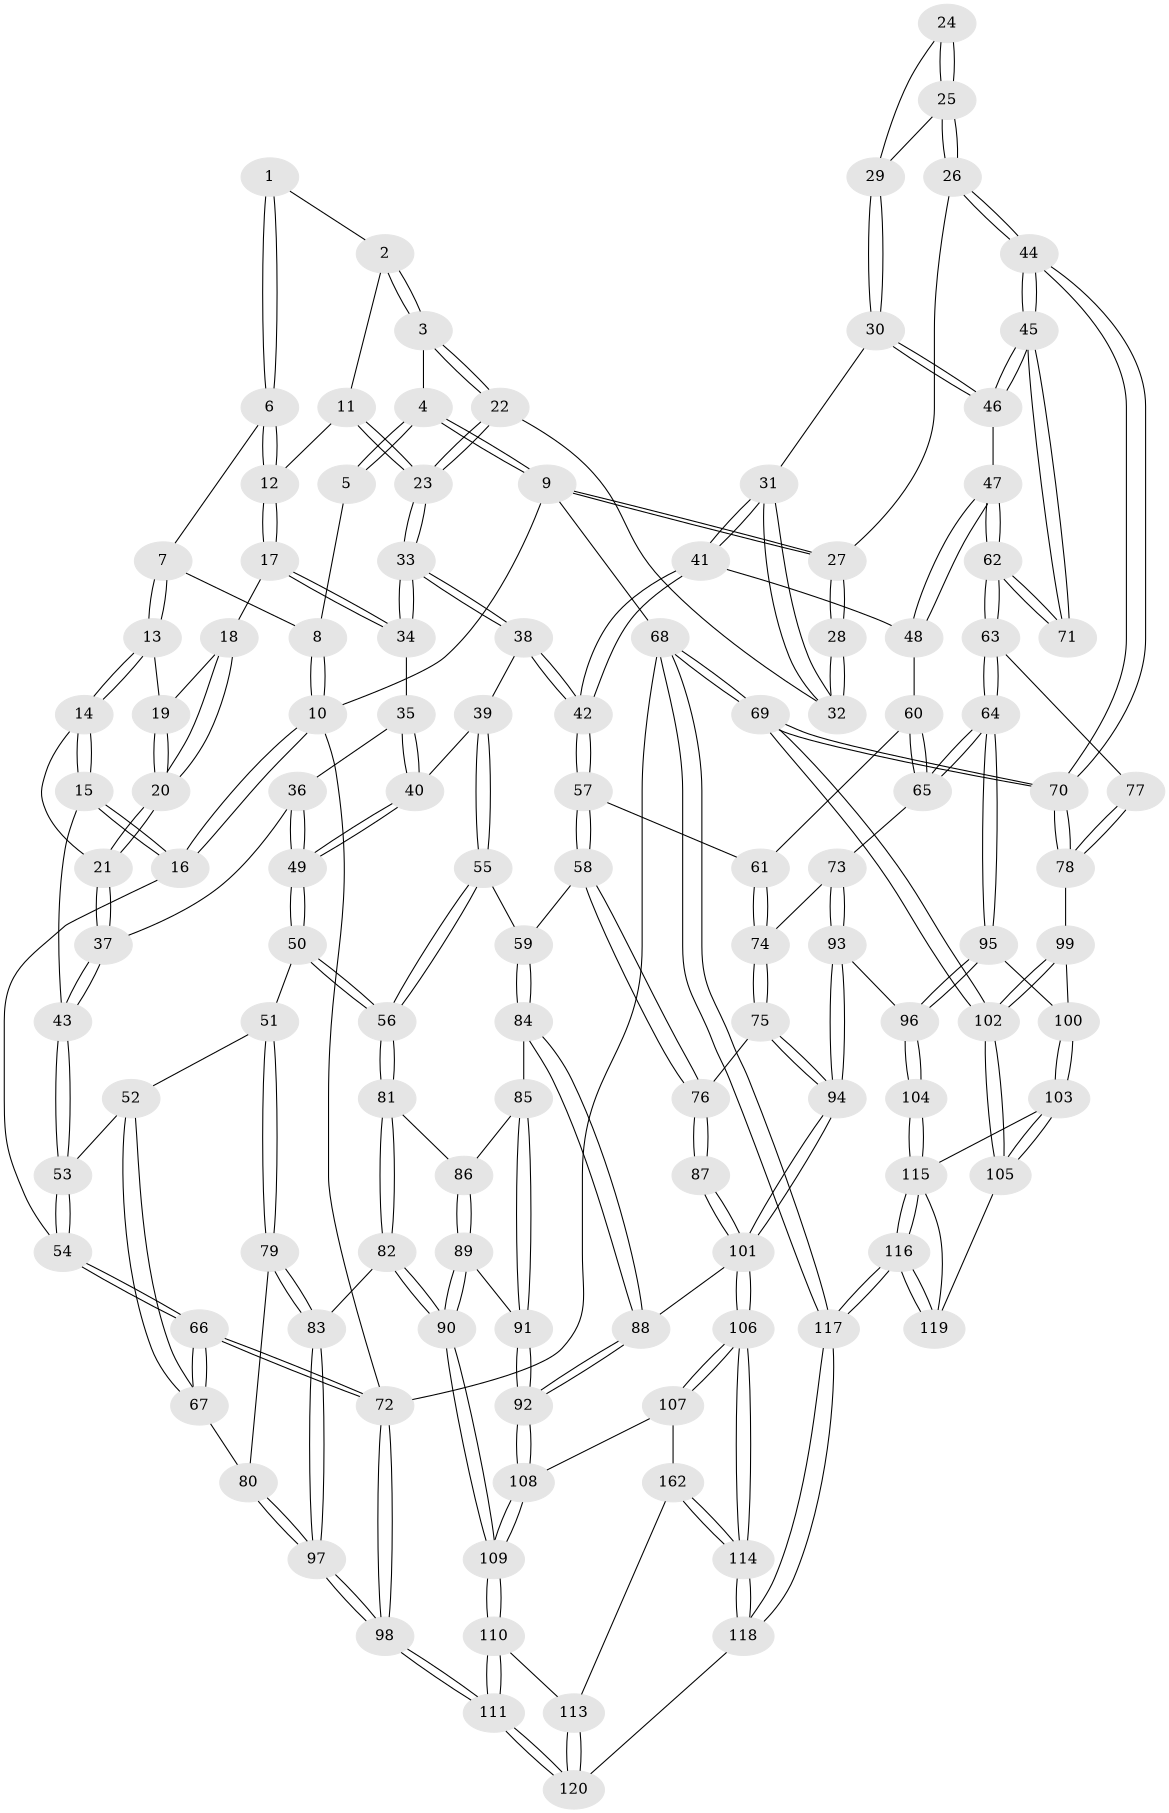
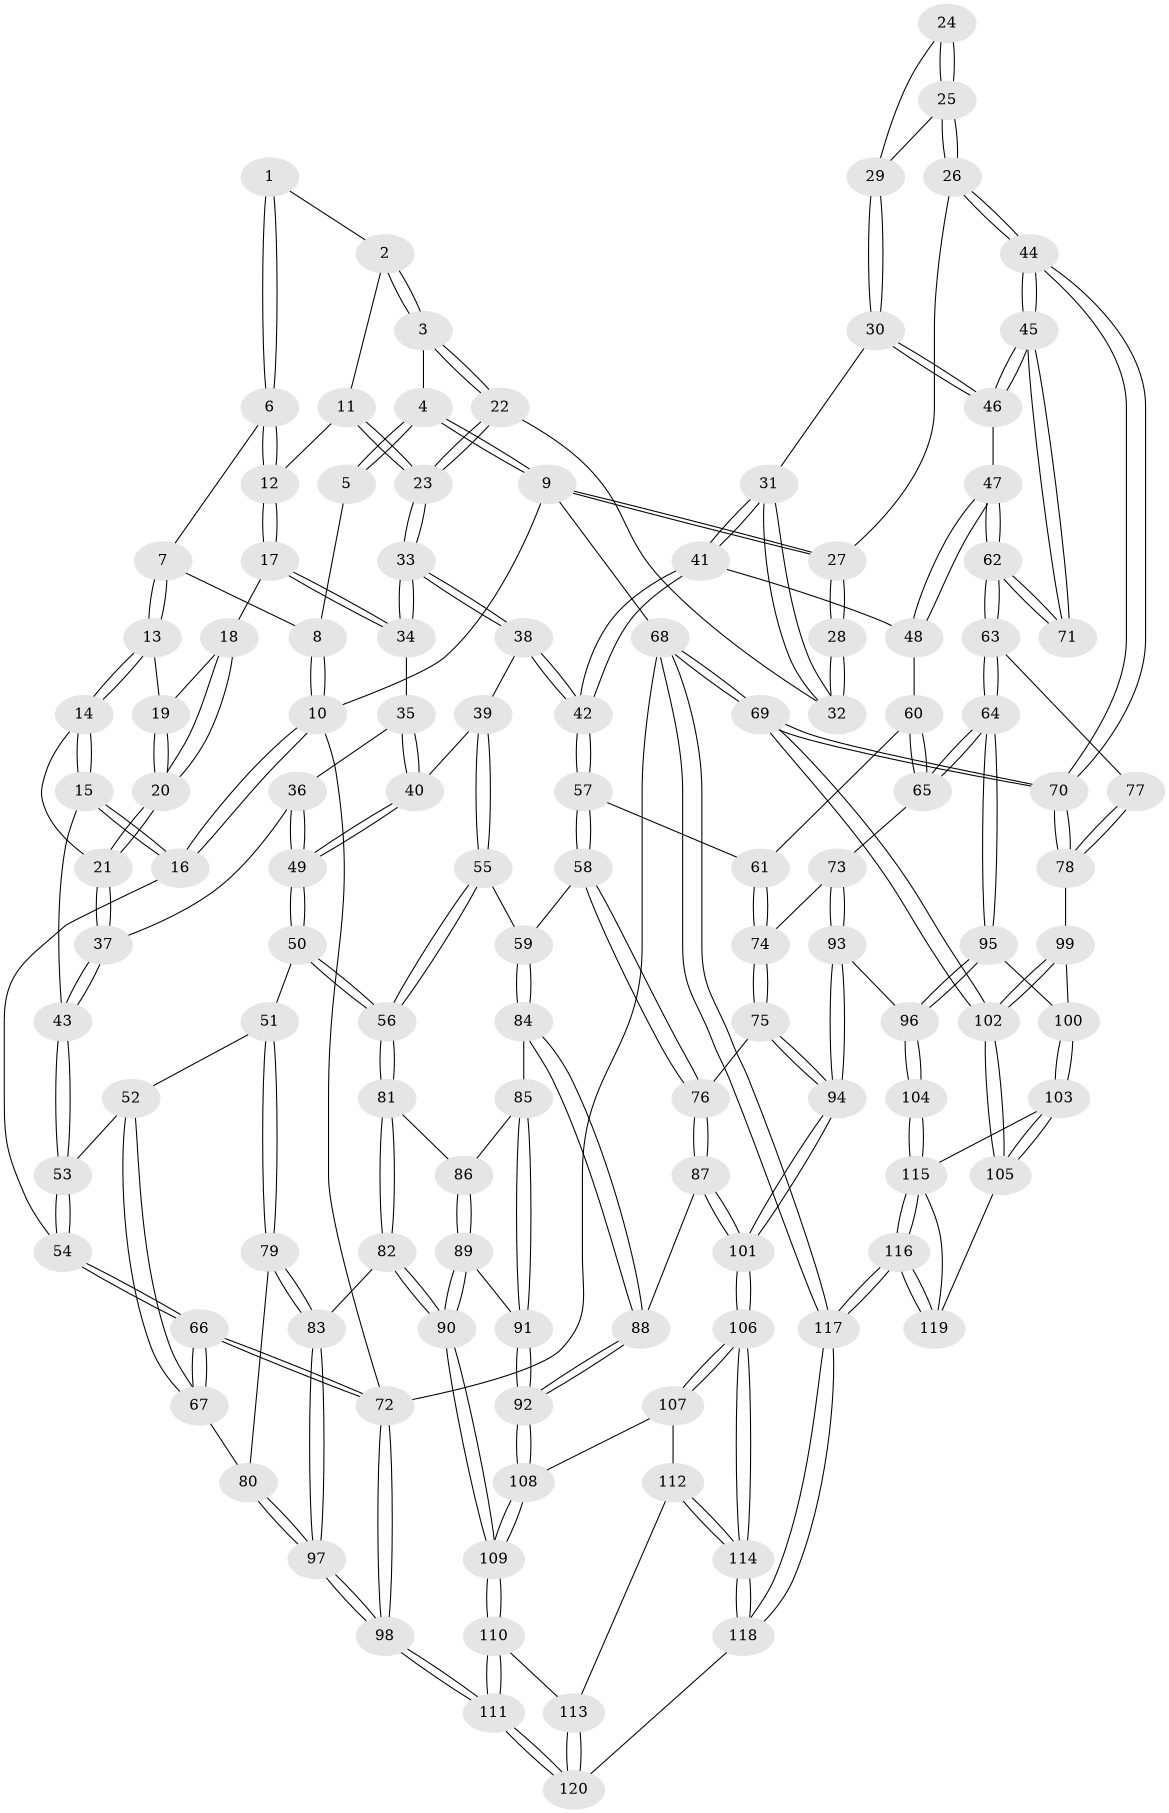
edge "101" -- "88": now "87" -- "88"
node "162": label "162" -> "112"
